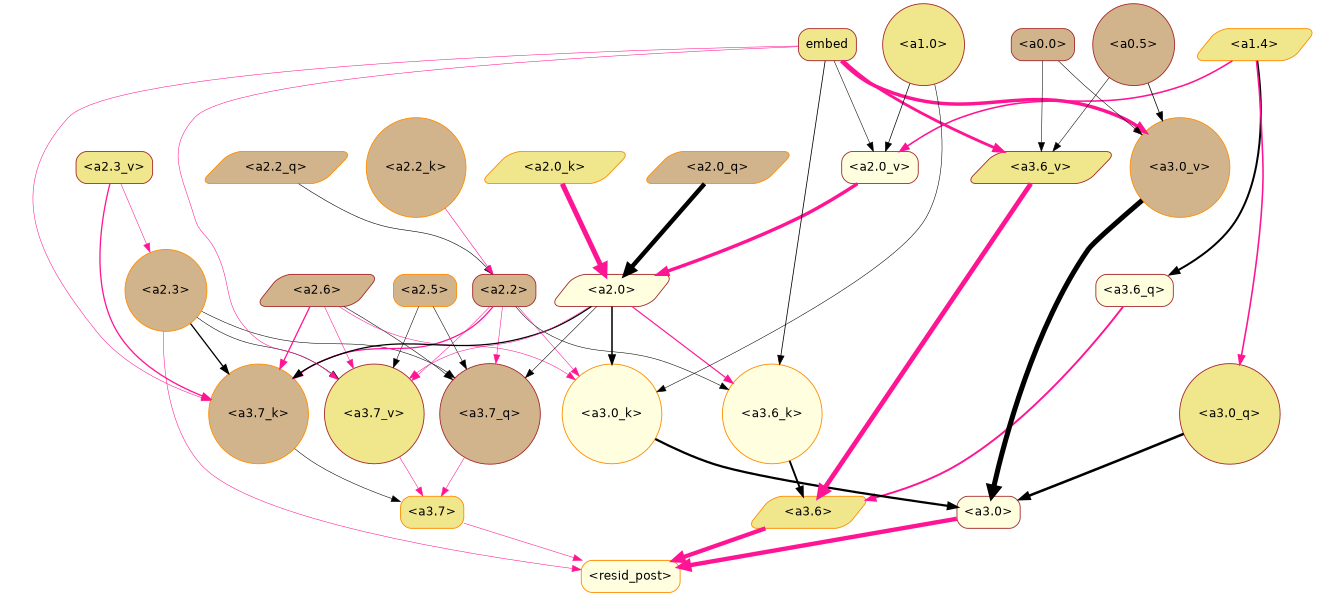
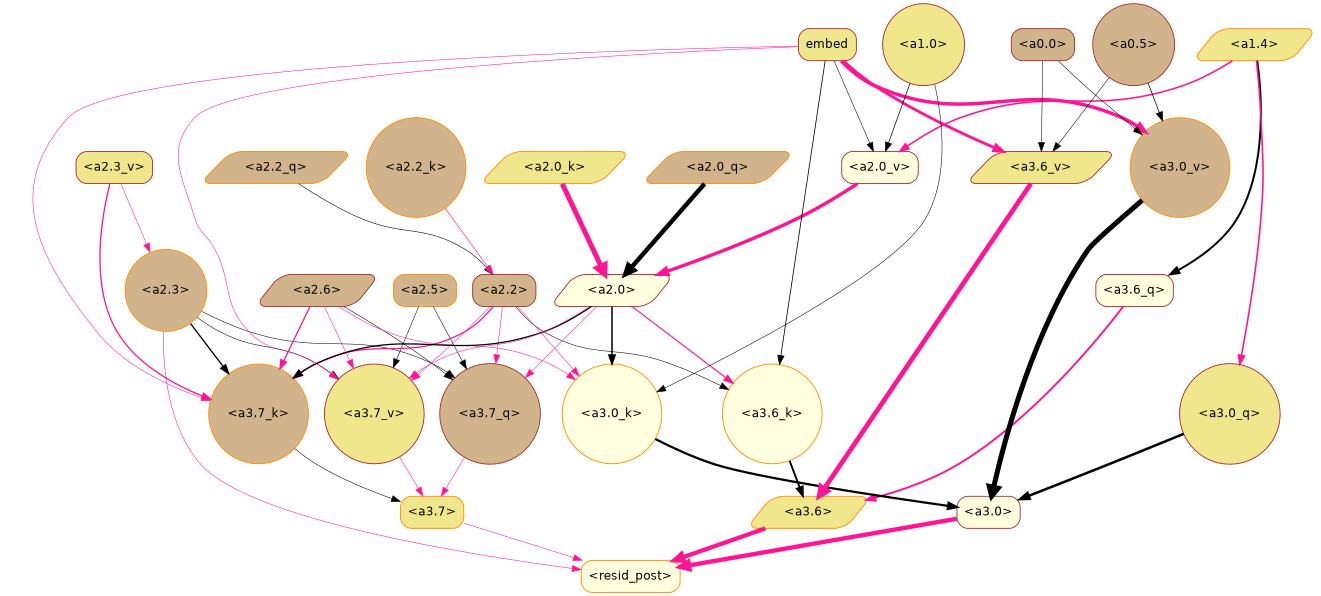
edge "<a2.0>" -> "<a3.7_q>": color black -> deeppink
